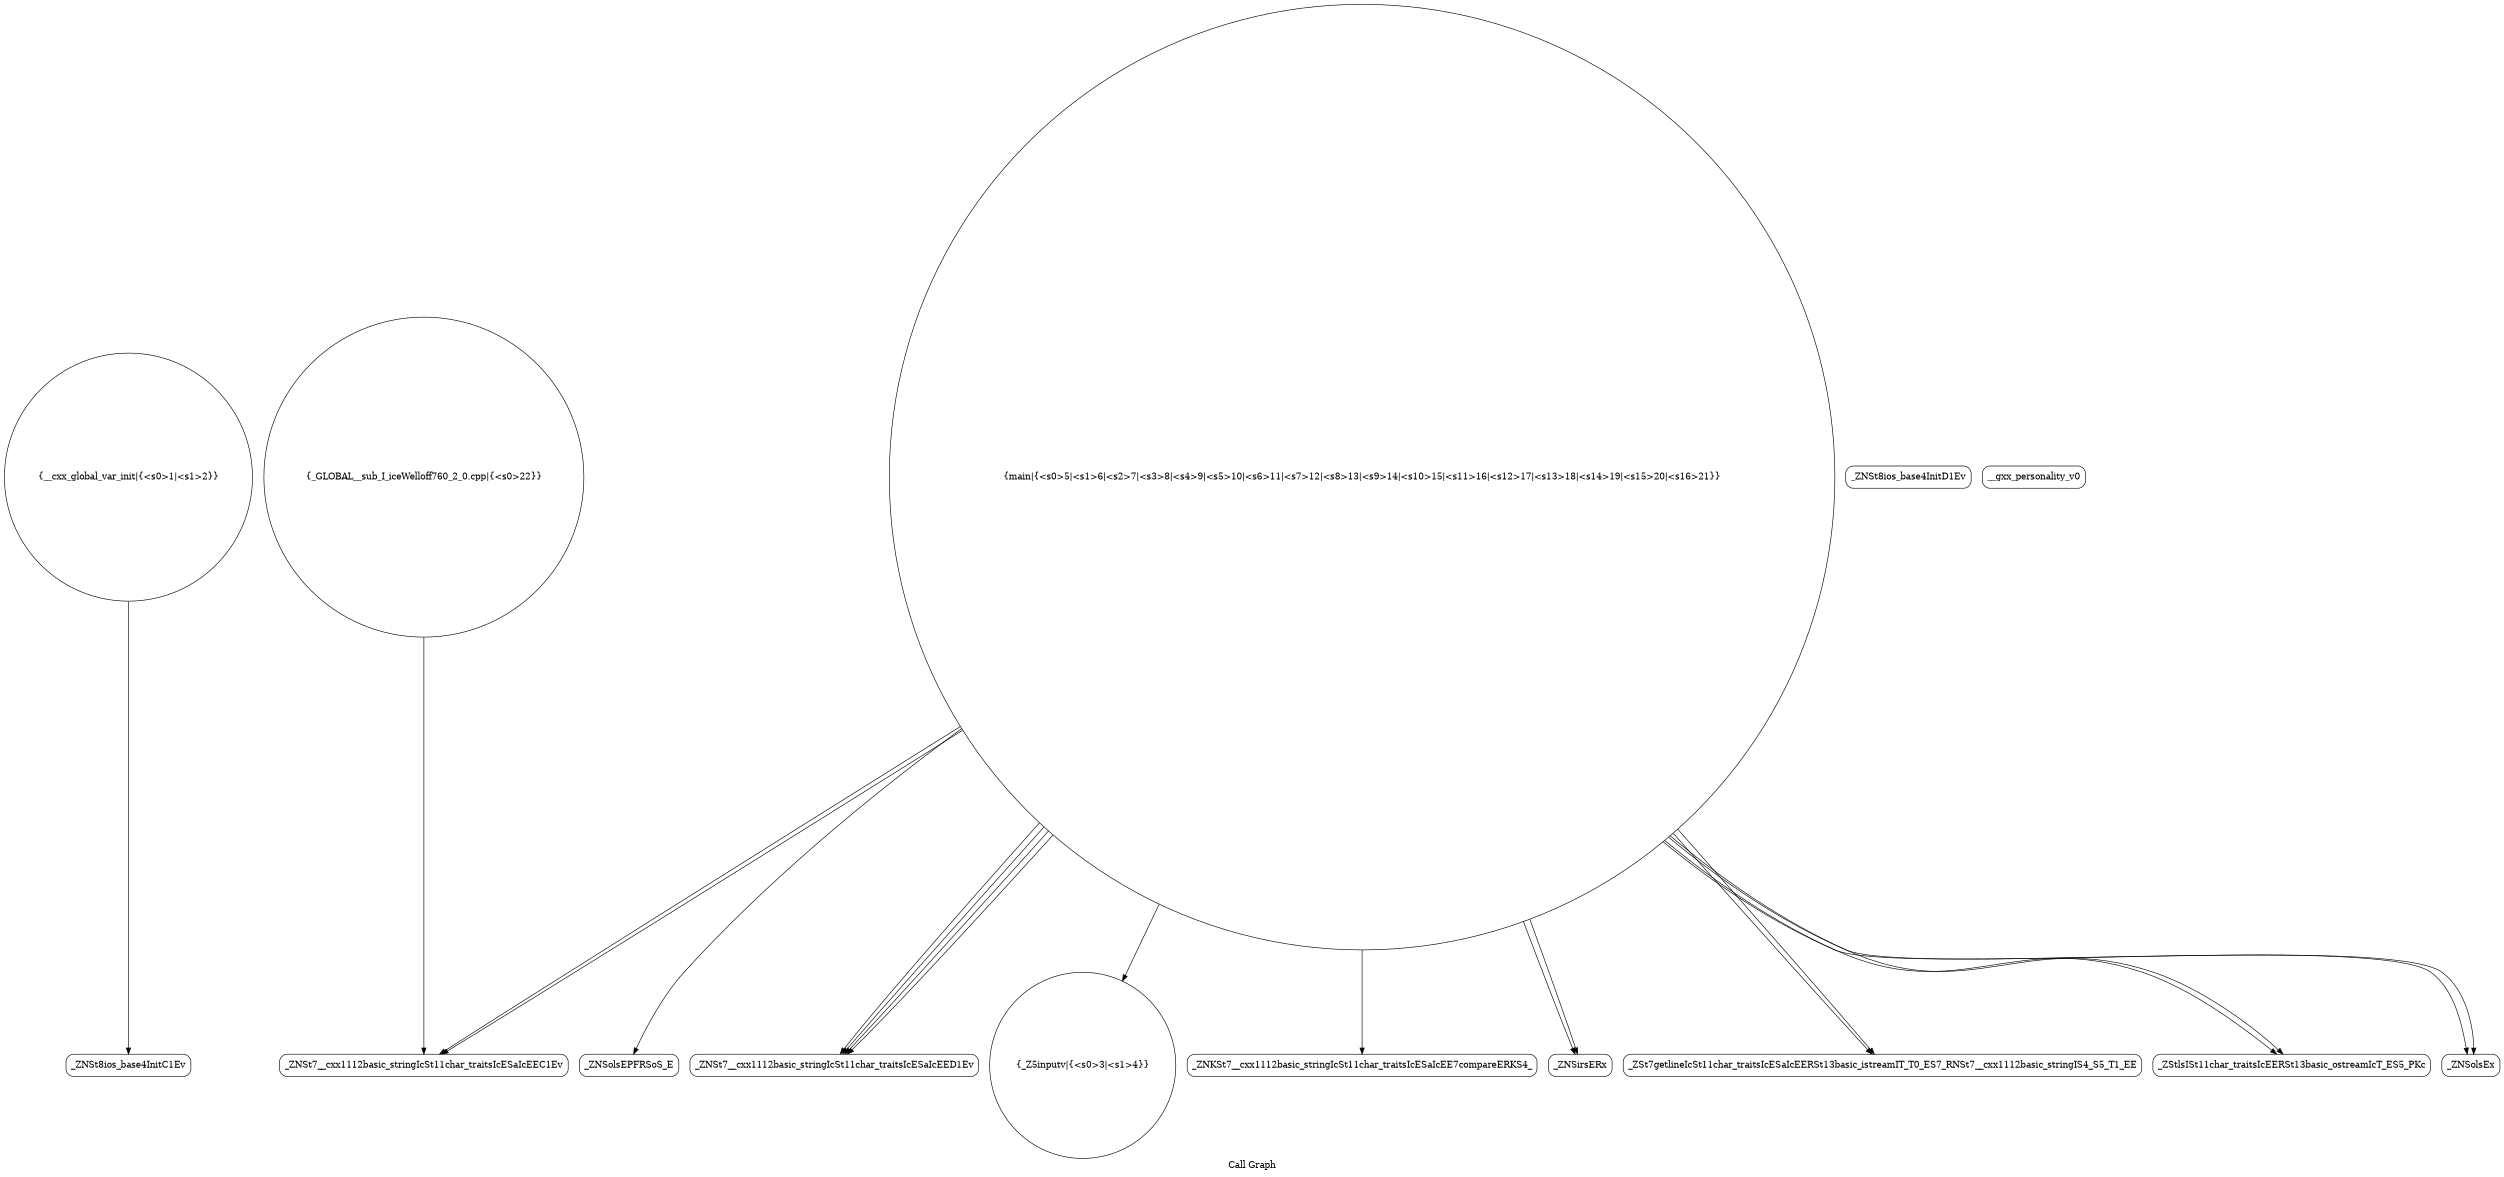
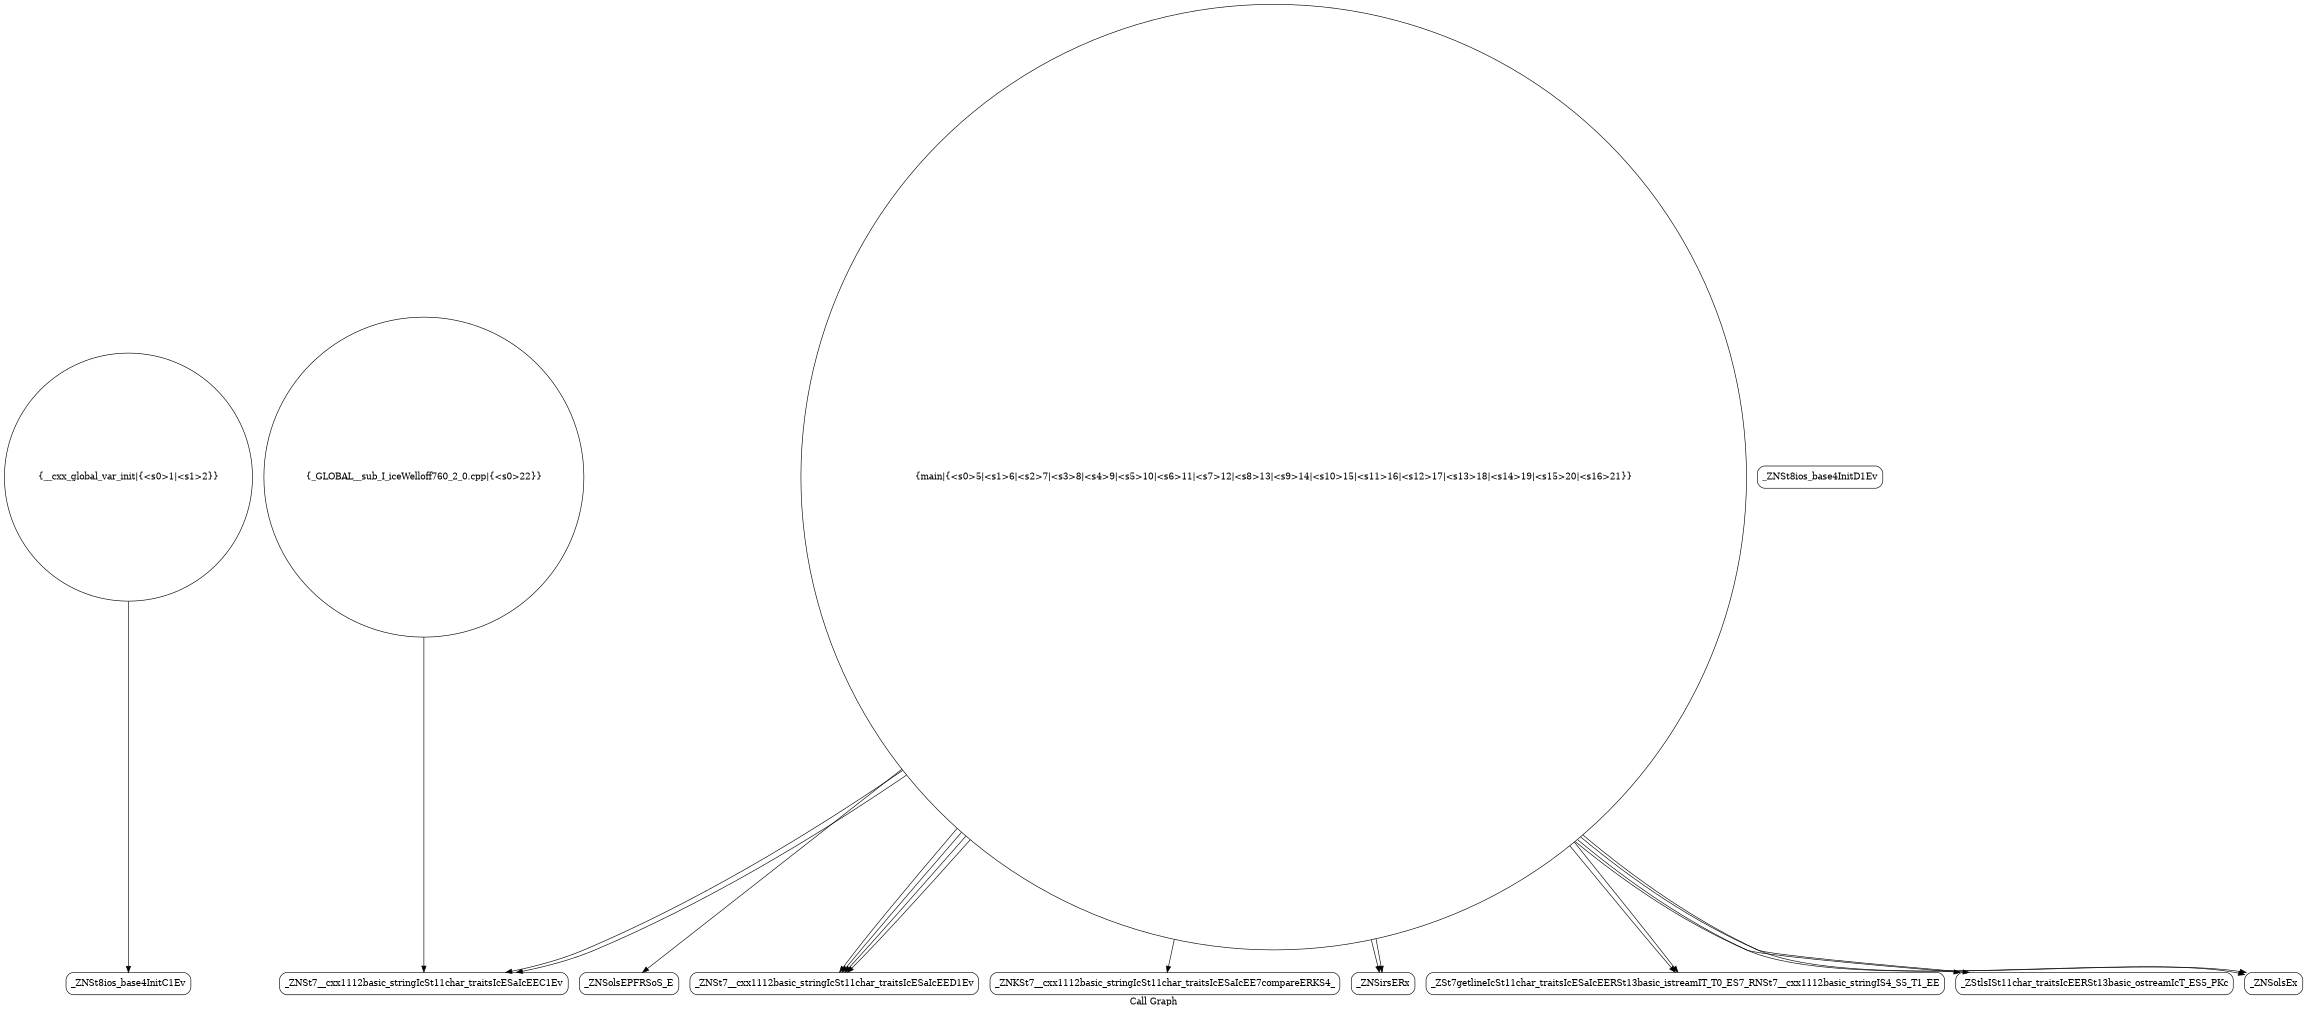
node "__gxx_personality_v0": removed
node "{_Z5inputv|{<s0>3|<s1>4}}": removed
